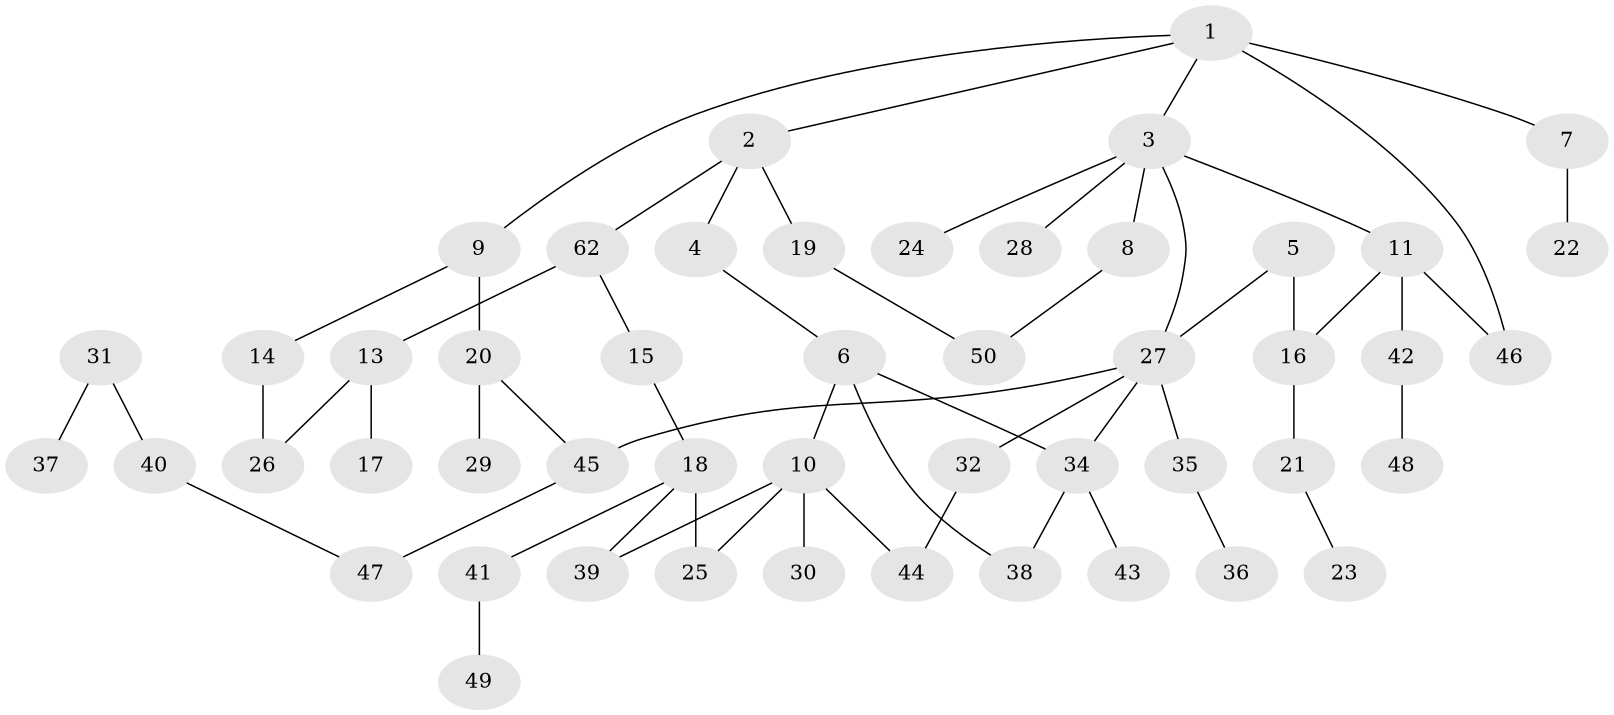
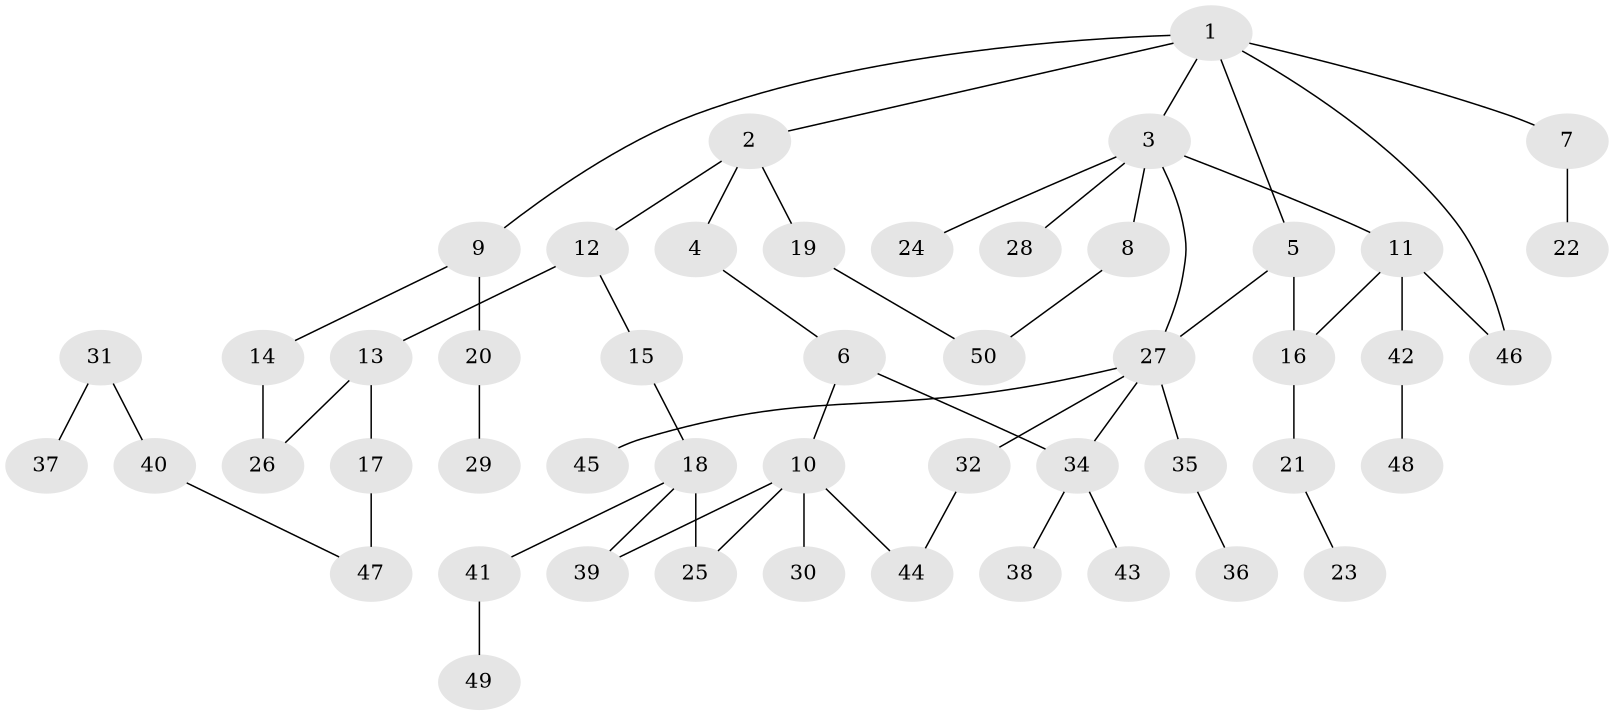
edge "1" -- "5": added
node "62": label "62" -> "12"
edge "20" -- "45": removed
edge "6" -- "38": removed
edge "45" -- "47": now "17" -- "47"
